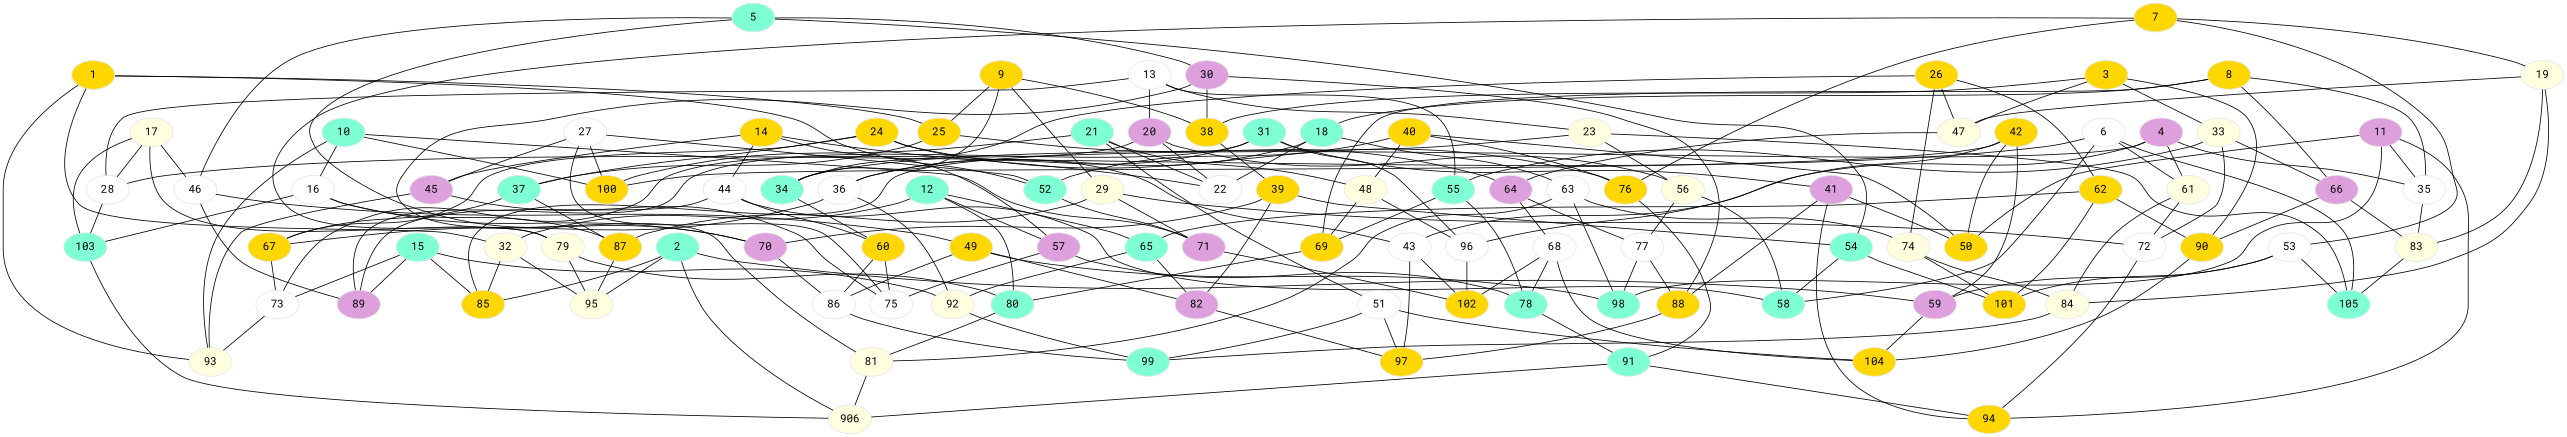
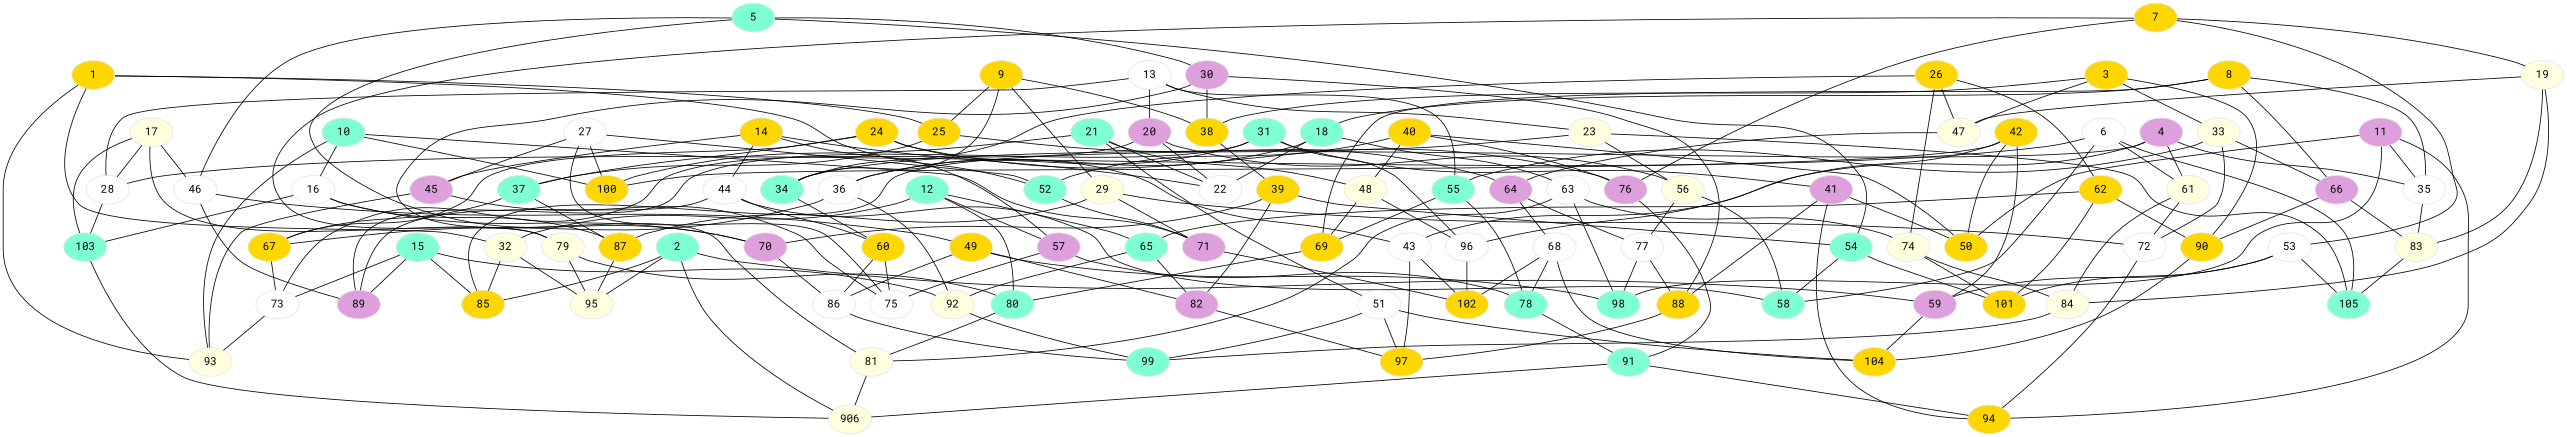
node "76": fillcolor gold -> plum
